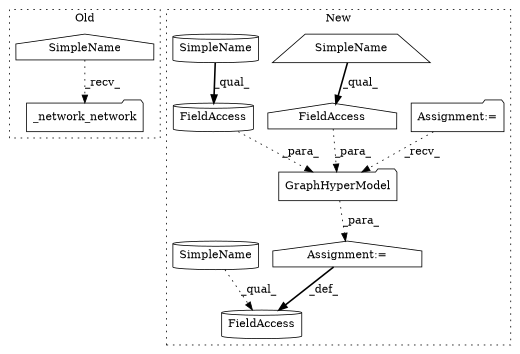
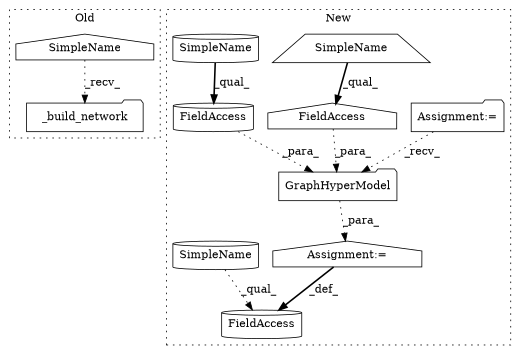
node "_network_network": label "_network_network" -> "_build_network"
